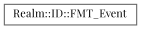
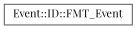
node "Realm::ID::FMT_Event": label "Realm::ID::FMT_Event" -> "Event::ID::FMT_Event"
